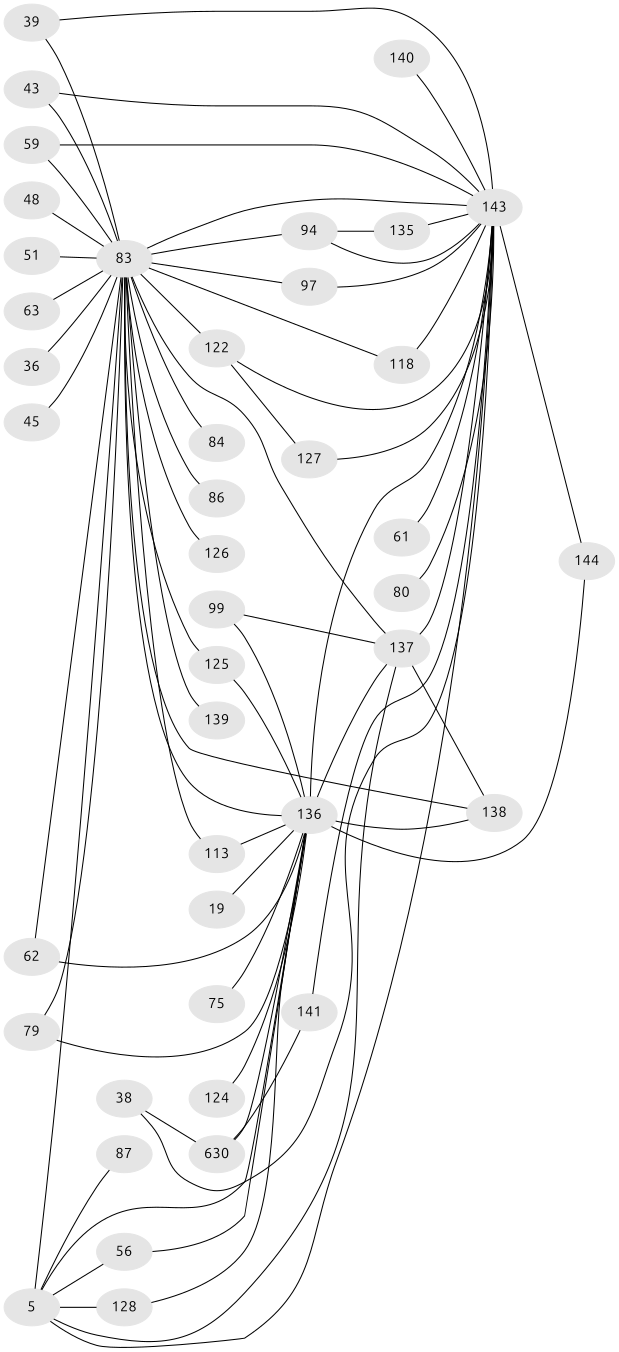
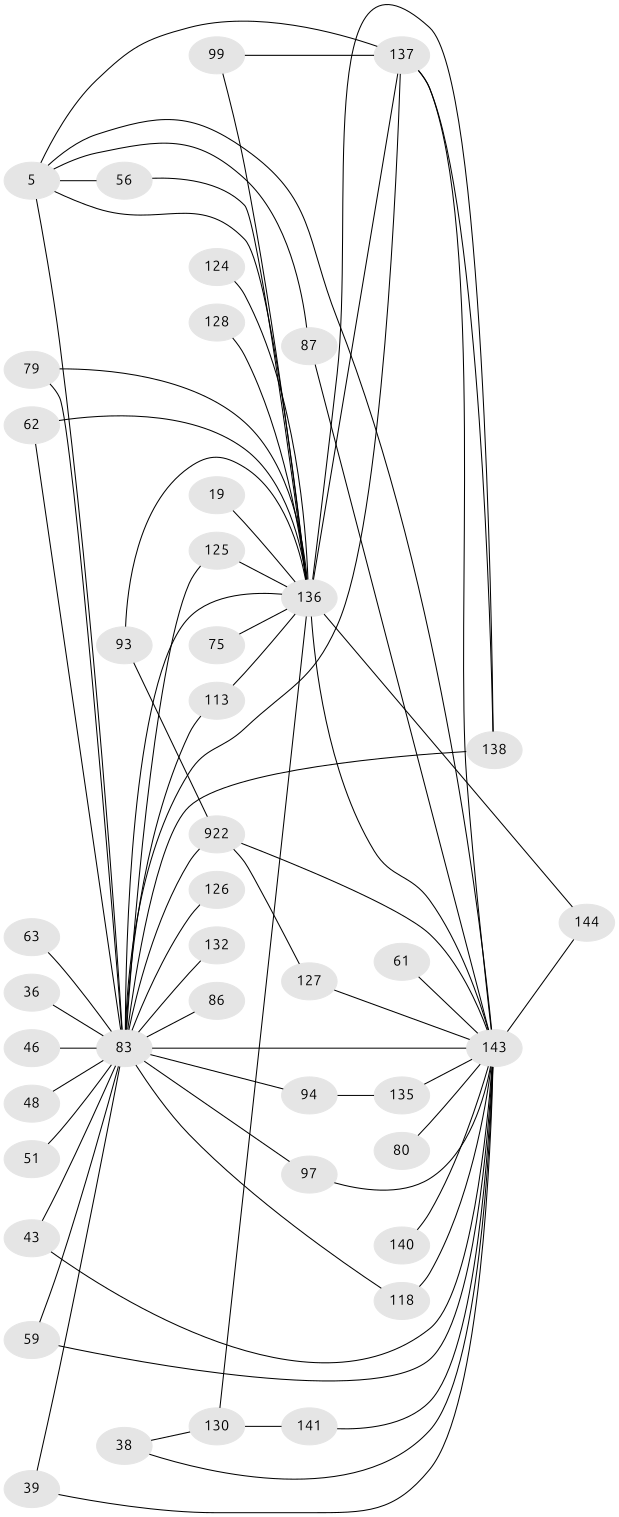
edge "143" -- "94": now "143" -- "87"
node "122": label "122" -> "922"
node "45": label "45" -> "46"
node "84": removed
node "93": added
node "139": label "139" -> "132"
node "630": label "630" -> "130"
edge "5" -- "128": removed
